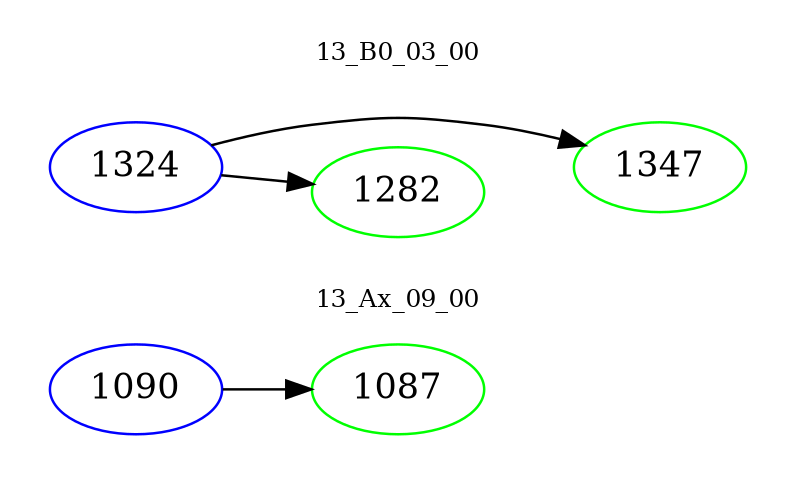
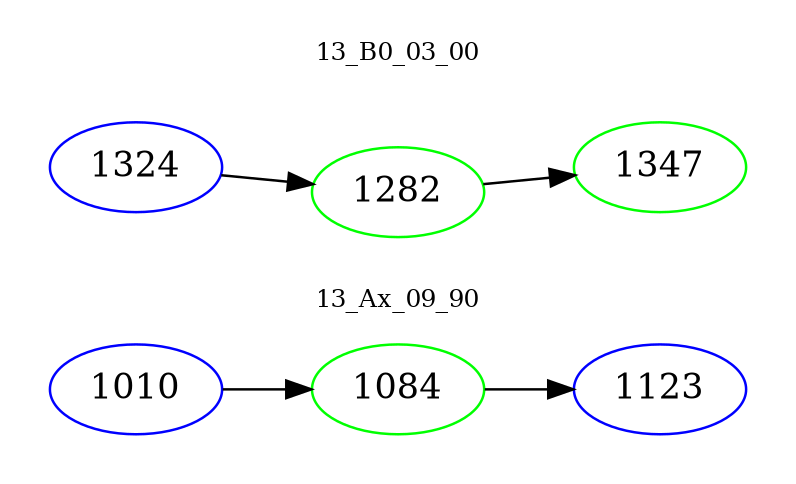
edge "1324" -> "1347": now "1282" -> "1347"
cluster "13_Ax_09_00": label "13_Ax_09_00" -> "13_Ax_09_90"
node "1090": label "1090" -> "1010"
node "1087": label "1087" -> "1084"
node "1123": added
